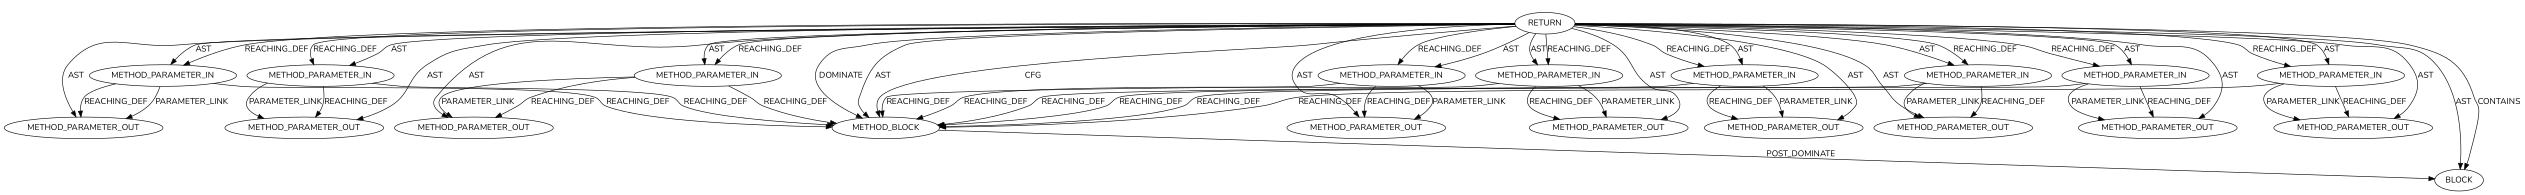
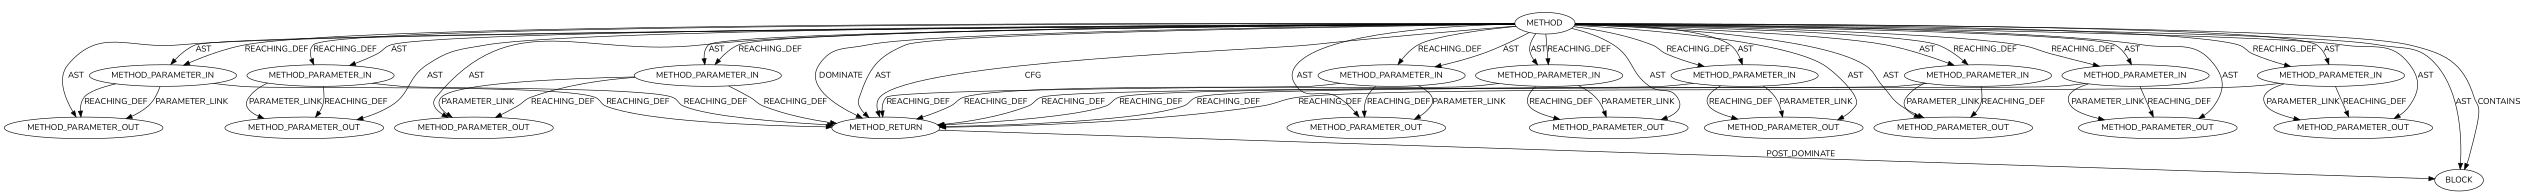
node "RETURN": label "RETURN" -> "METHOD"
node "METHOD_BLOCK": label "METHOD_BLOCK" -> "METHOD_RETURN"
